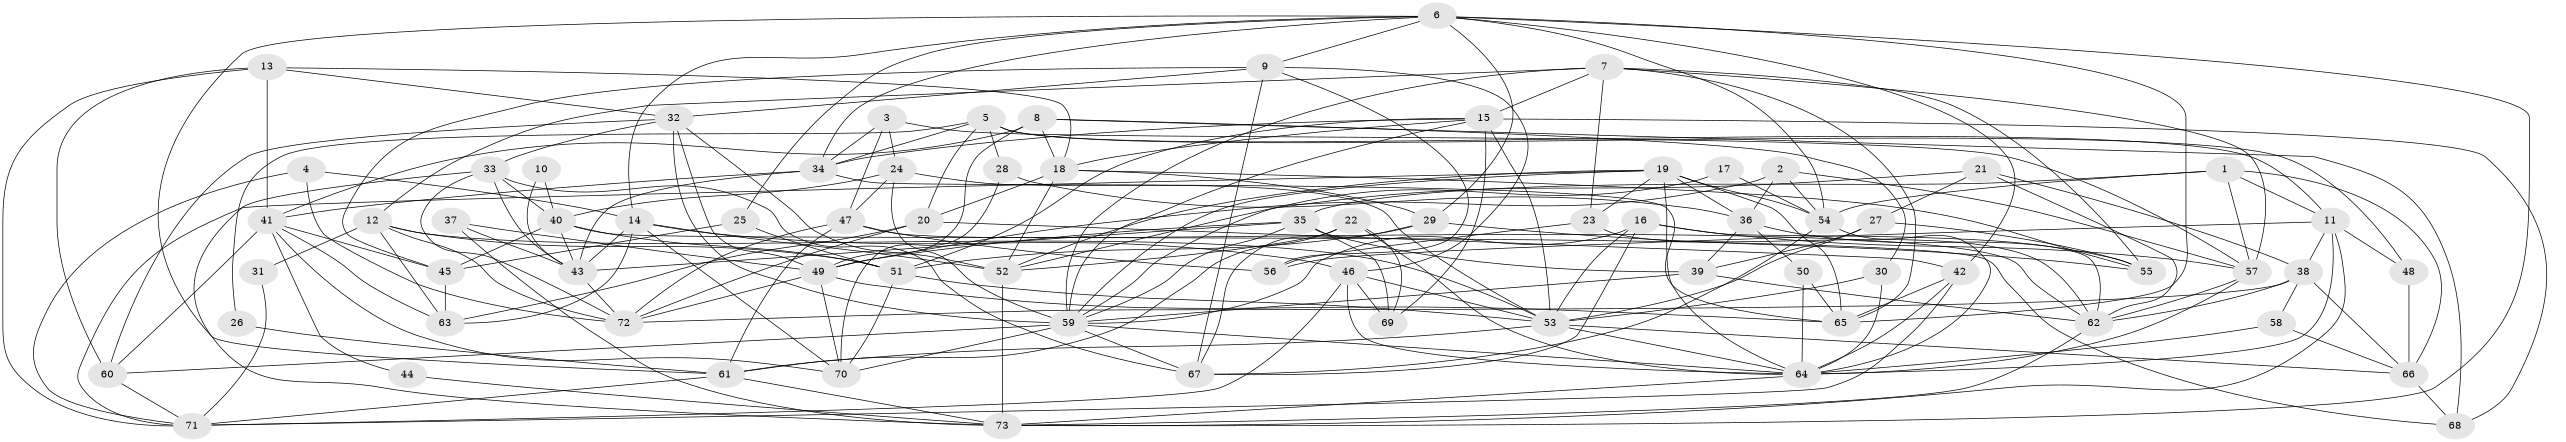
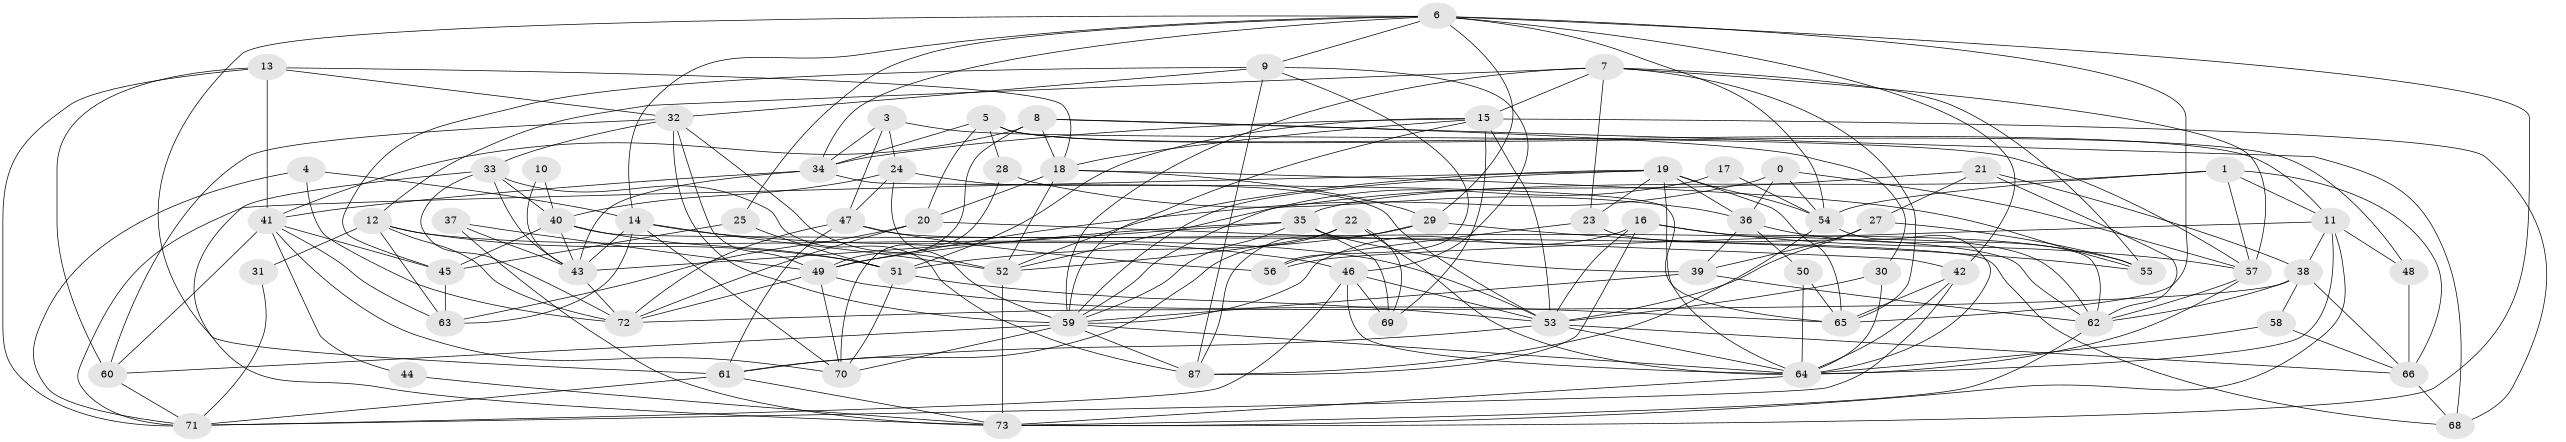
node "2": label "2" -> "0"
node "26": removed
node "67": label "67" -> "87"
